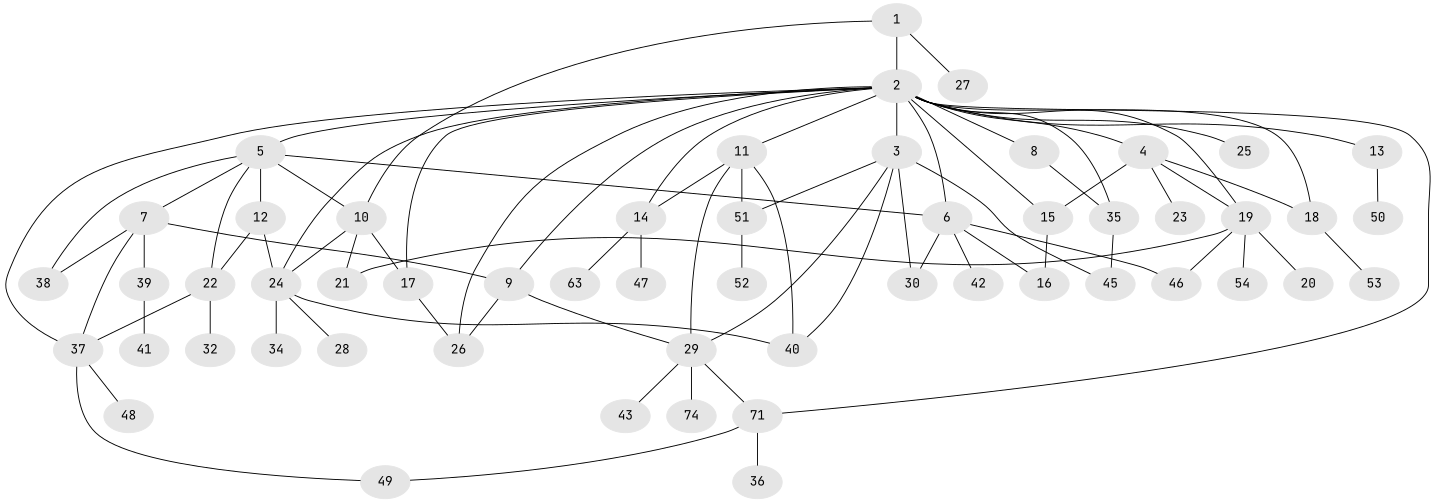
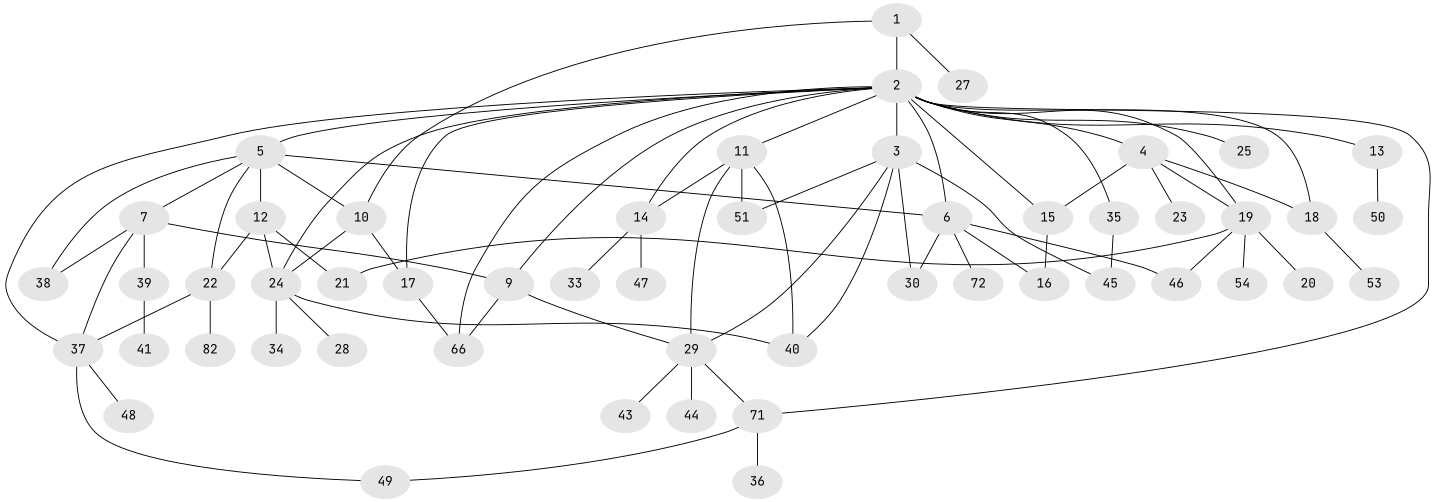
node "8": removed
edge "10" -- "21": now "12" -- "21"
node "63": label "63" -> "33"
node "52": removed
node "42": label "42" -> "72"
node "32": label "32" -> "82"
node "26": label "26" -> "66"
node "74": label "74" -> "44"
